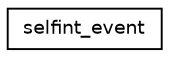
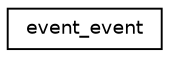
node "selfint_event": label "selfint_event" -> "event_event"
